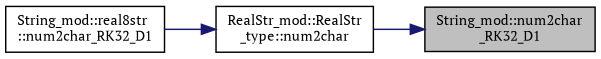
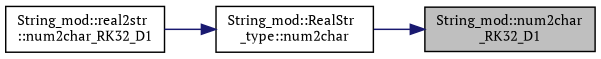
node "String_mod::real8str ::num2char_RK32_D1": label "String_mod::real8str ::num2char_RK32_D1" -> "String_mod::real2str ::num2char_RK32_D1"
node "RealStr_mod::RealStr _type::num2char": label "RealStr_mod::RealStr _type::num2char" -> "String_mod::RealStr _type::num2char"
